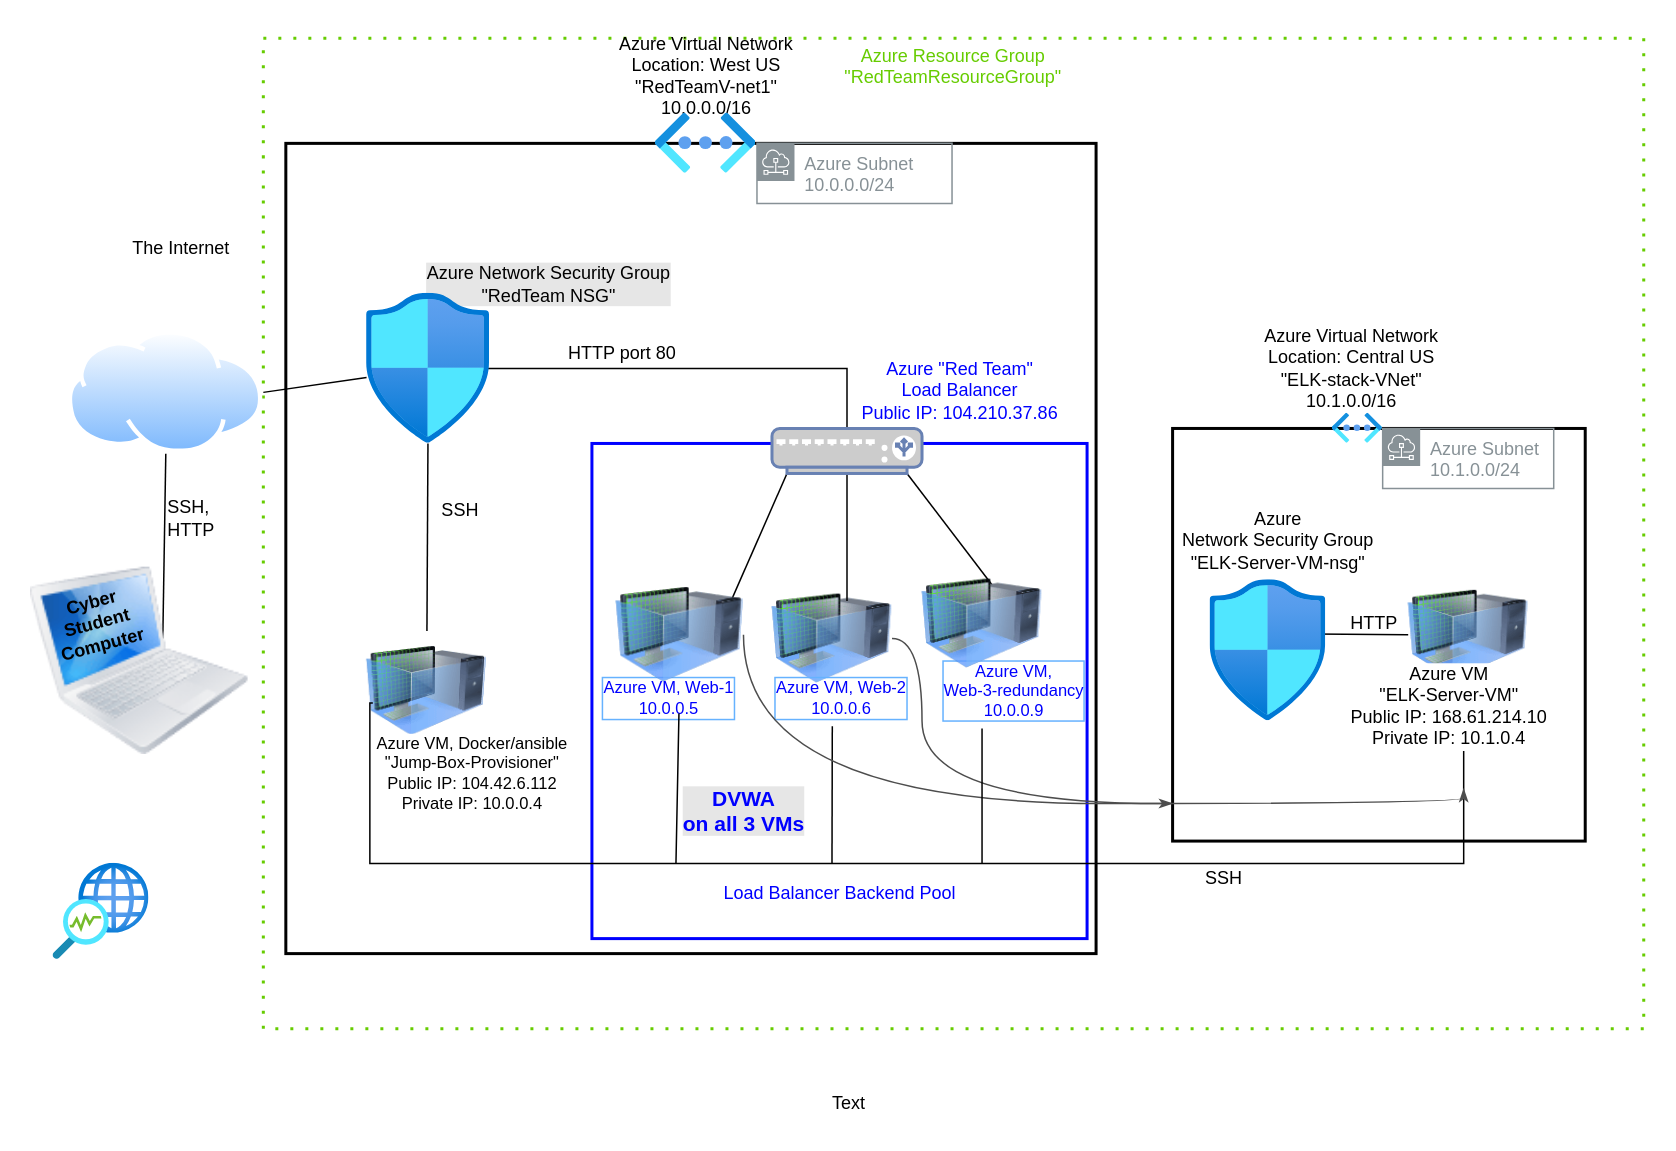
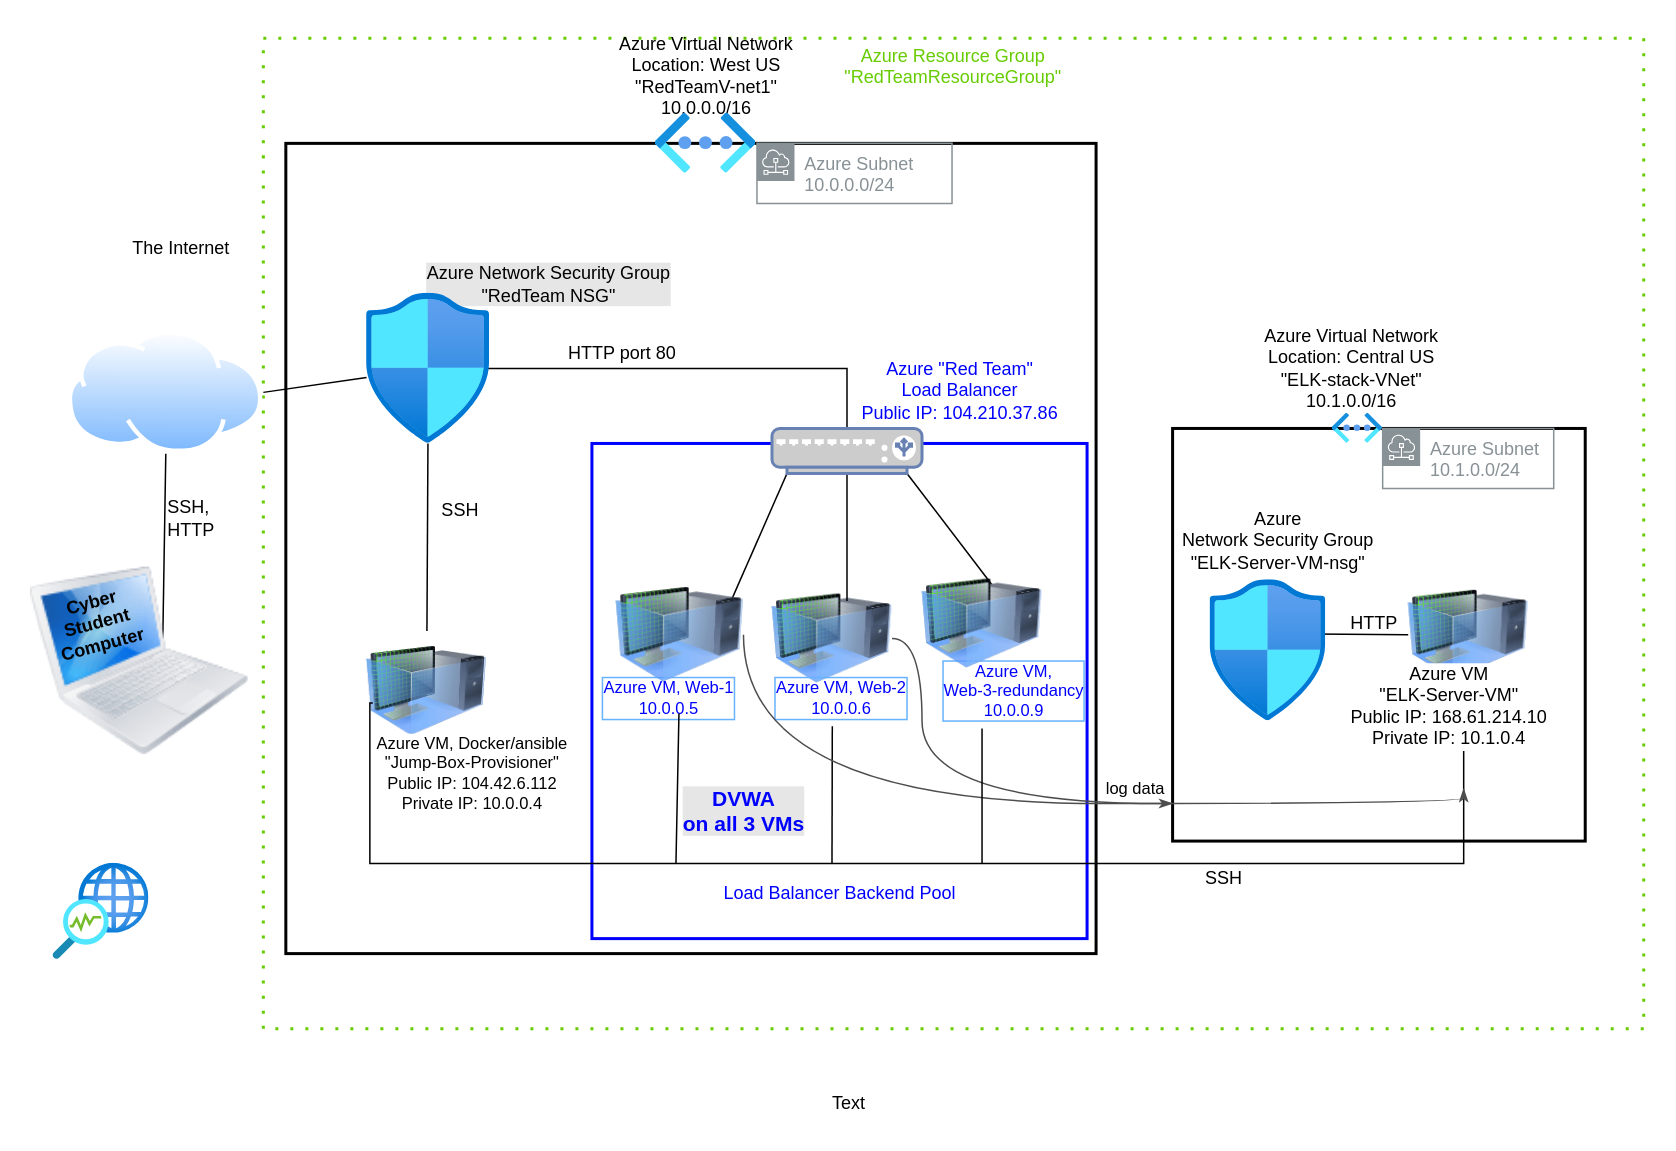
node "log data": added
